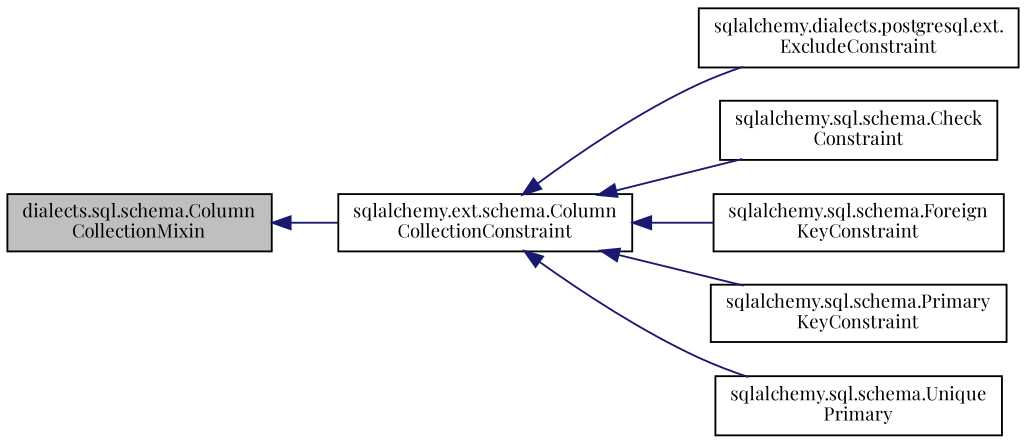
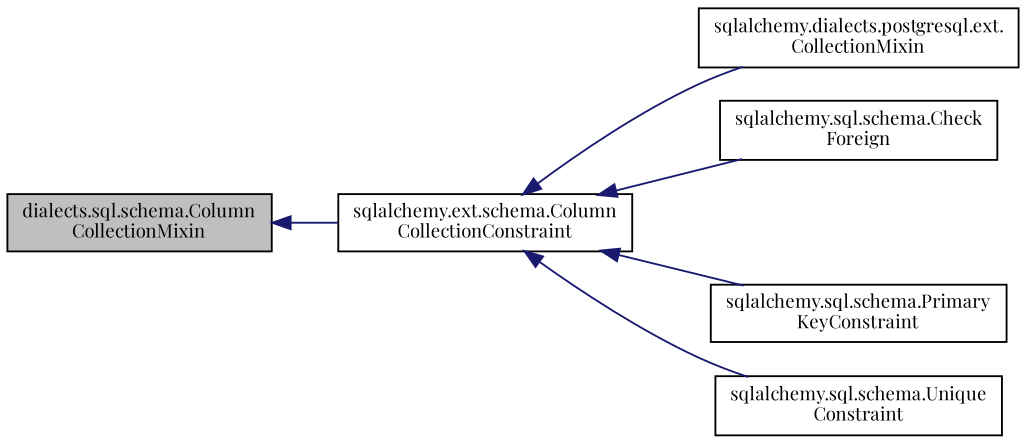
node "sqlalchemy.dialects.postgresql.ext. ExcludeConstraint": label "sqlalchemy.dialects.postgresql.ext. ExcludeConstraint" -> "sqlalchemy.dialects.postgresql.ext. CollectionMixin"
node "sqlalchemy.sql.schema.Check Constraint": label "sqlalchemy.sql.schema.Check Constraint" -> "sqlalchemy.sql.schema.Check Foreign"
node "sqlalchemy.sql.schema.Foreign KeyConstraint": removed
node "sqlalchemy.sql.schema.Unique Primary": label "sqlalchemy.sql.schema.Unique Primary" -> "sqlalchemy.sql.schema.Unique Constraint"
